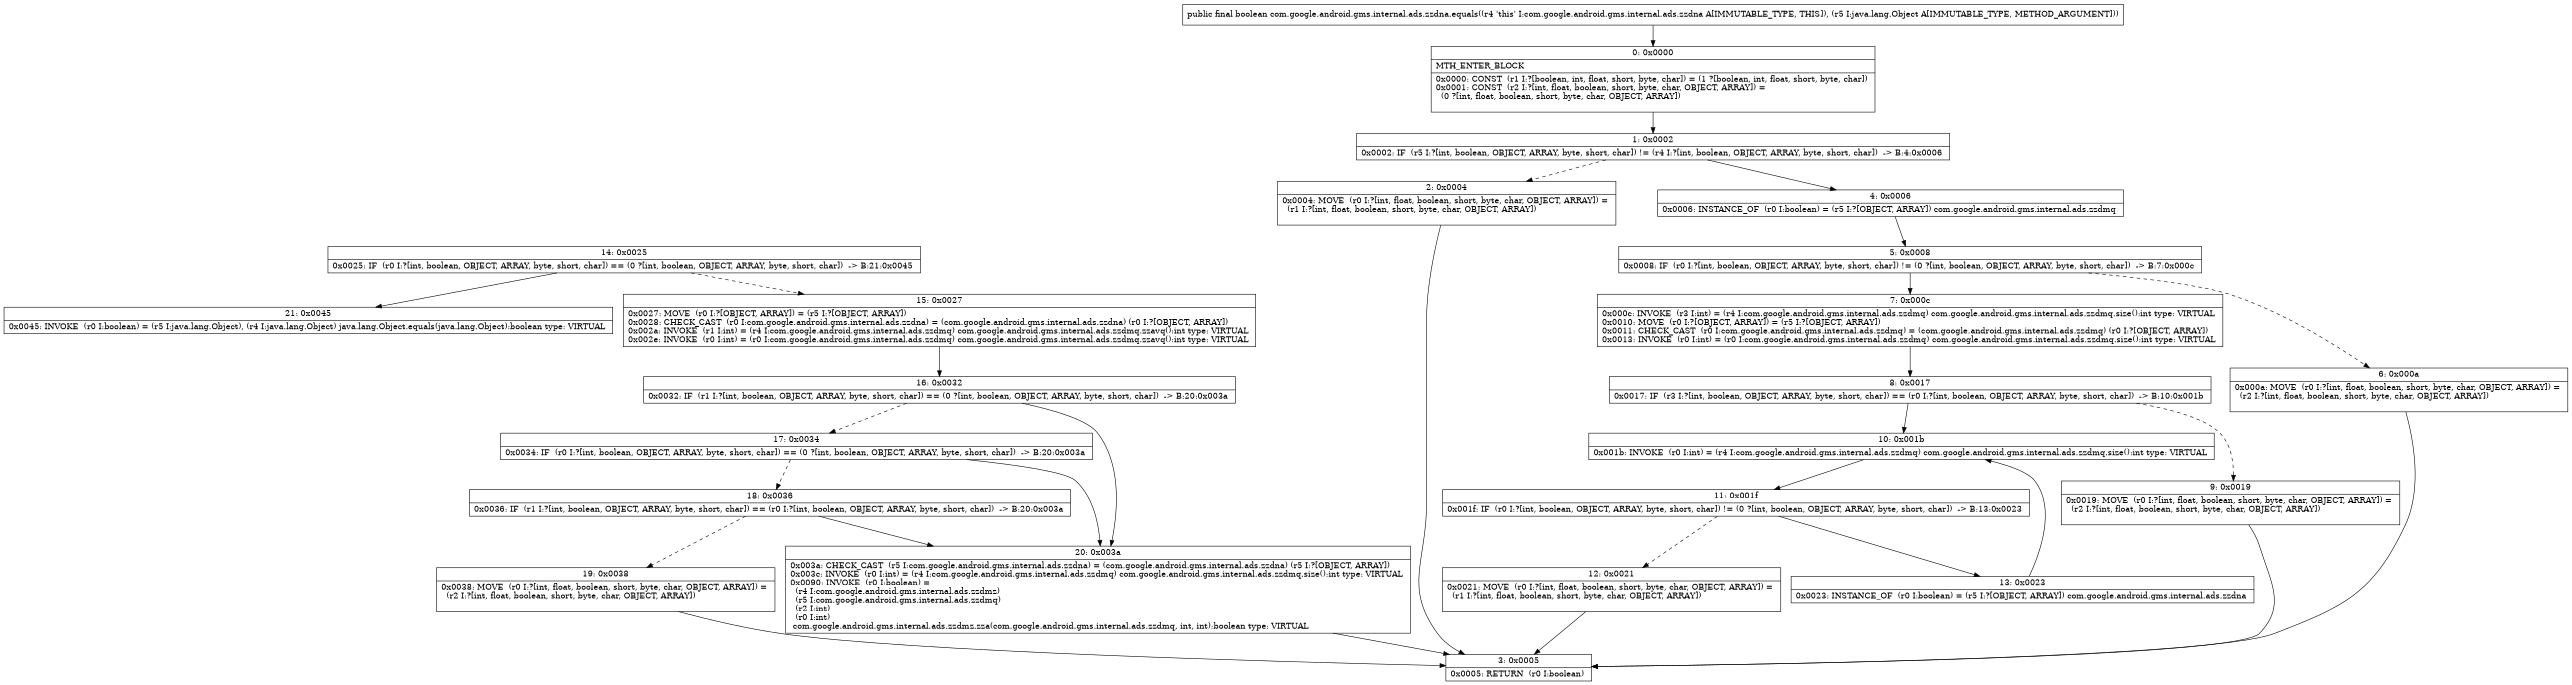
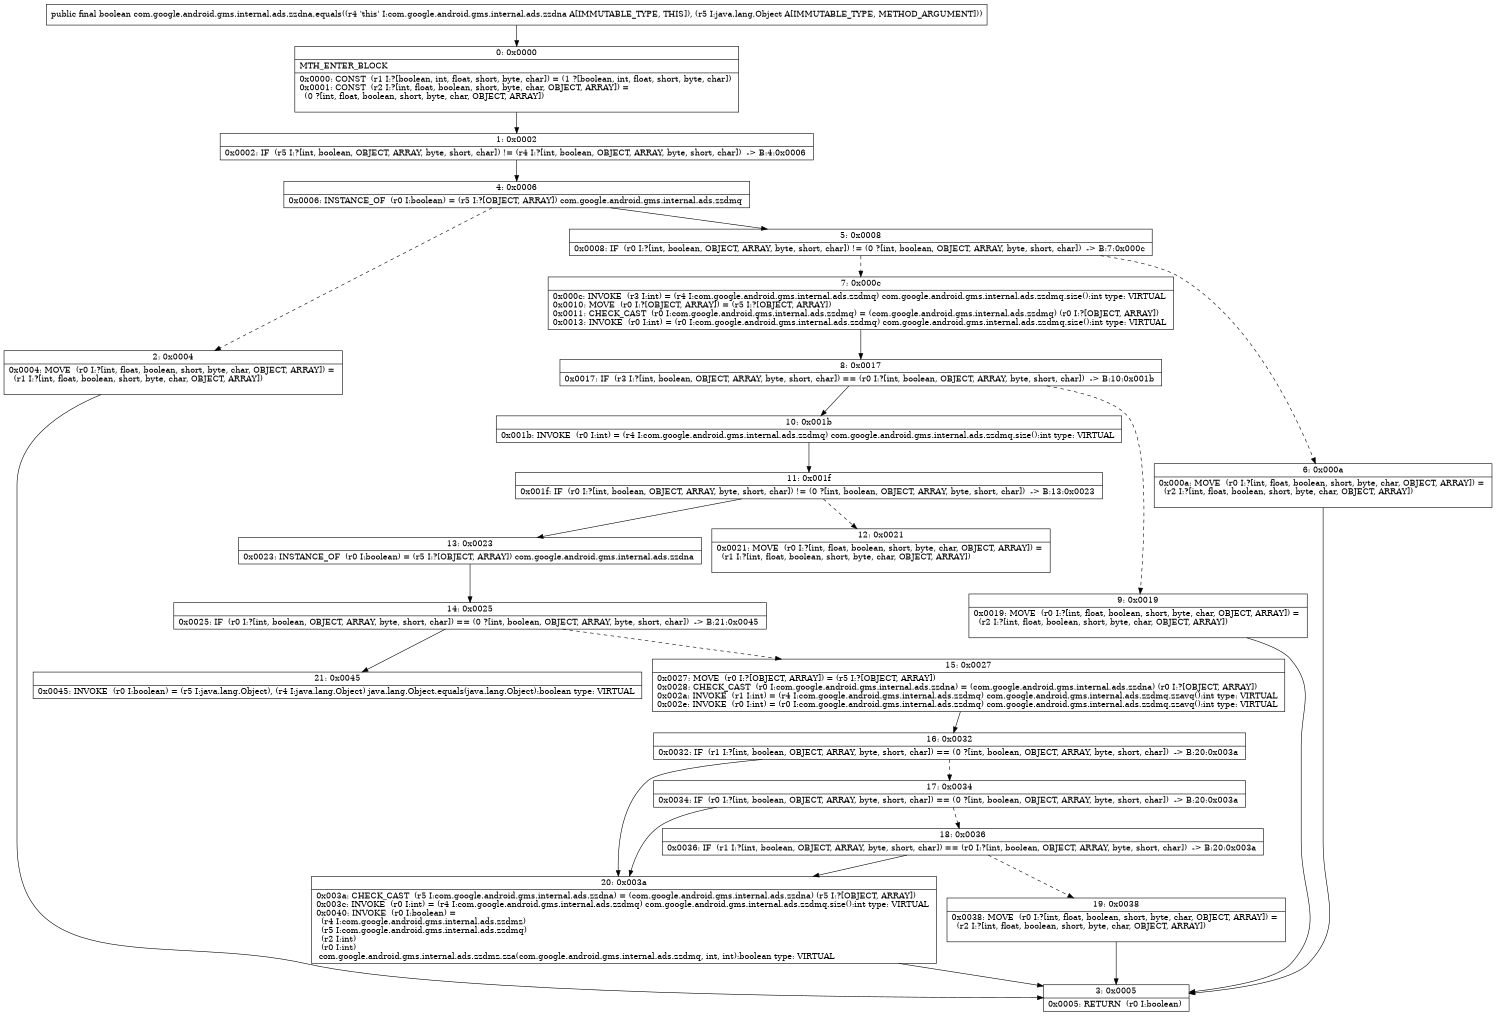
edge "1: 0x0002" -> "2: 0x0004": now "4: 0x0006" -> "2: 0x0004"
edge "5: 0x0008" -> "7: 0x000c": style solid -> dashed
edge "13: 0x0023" -> "10: 0x001b": now "13: 0x0023" -> "14: 0x0025"
node "20: 0x003a": text "0x0090: INVOKE  (r0 I:boolean) =" -> "0x0040: INVOKE  (r0 I:boolean) ="
edge "12: 0x0021" -> "3: 0x0005": removed
